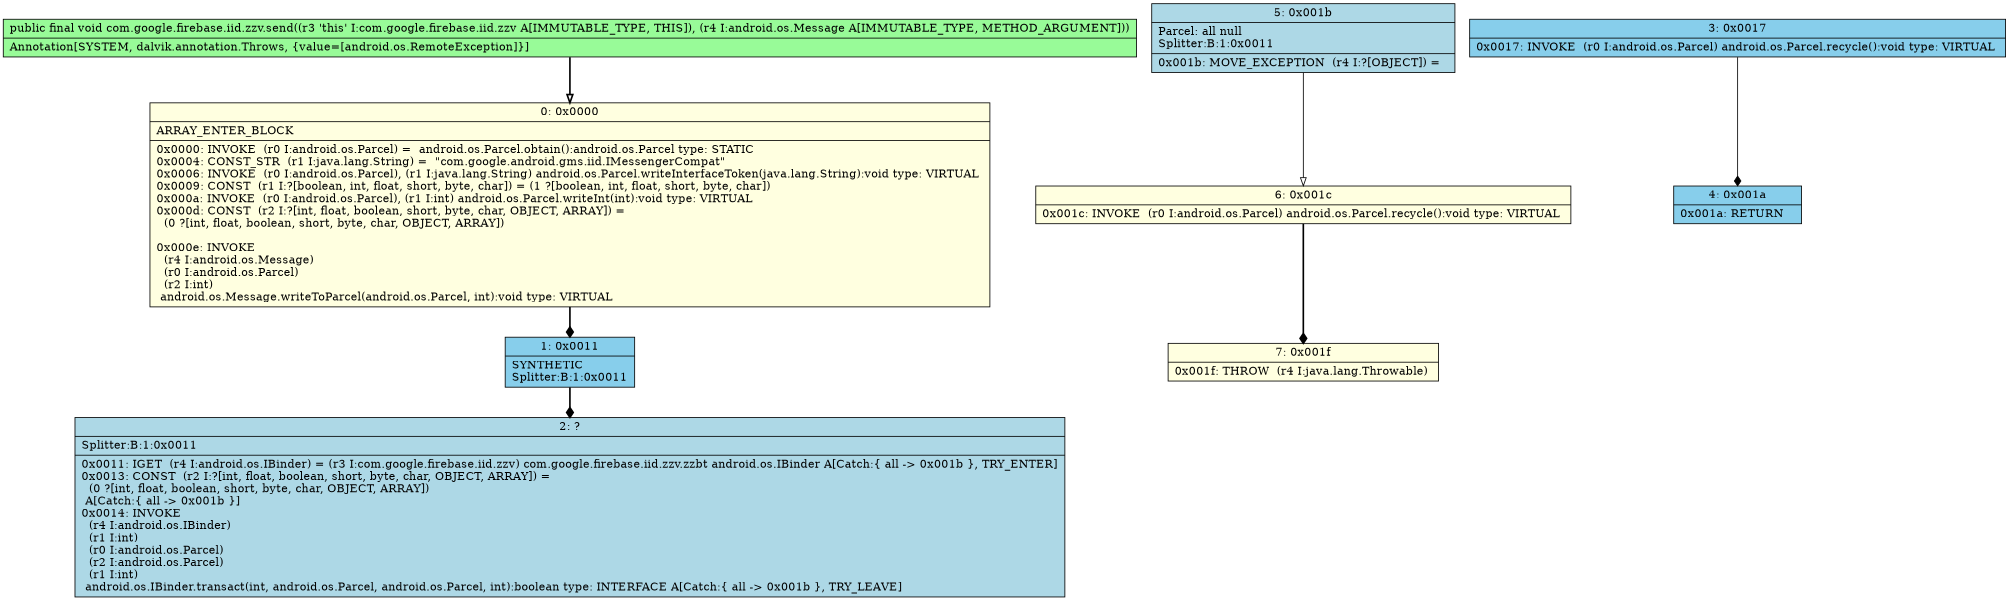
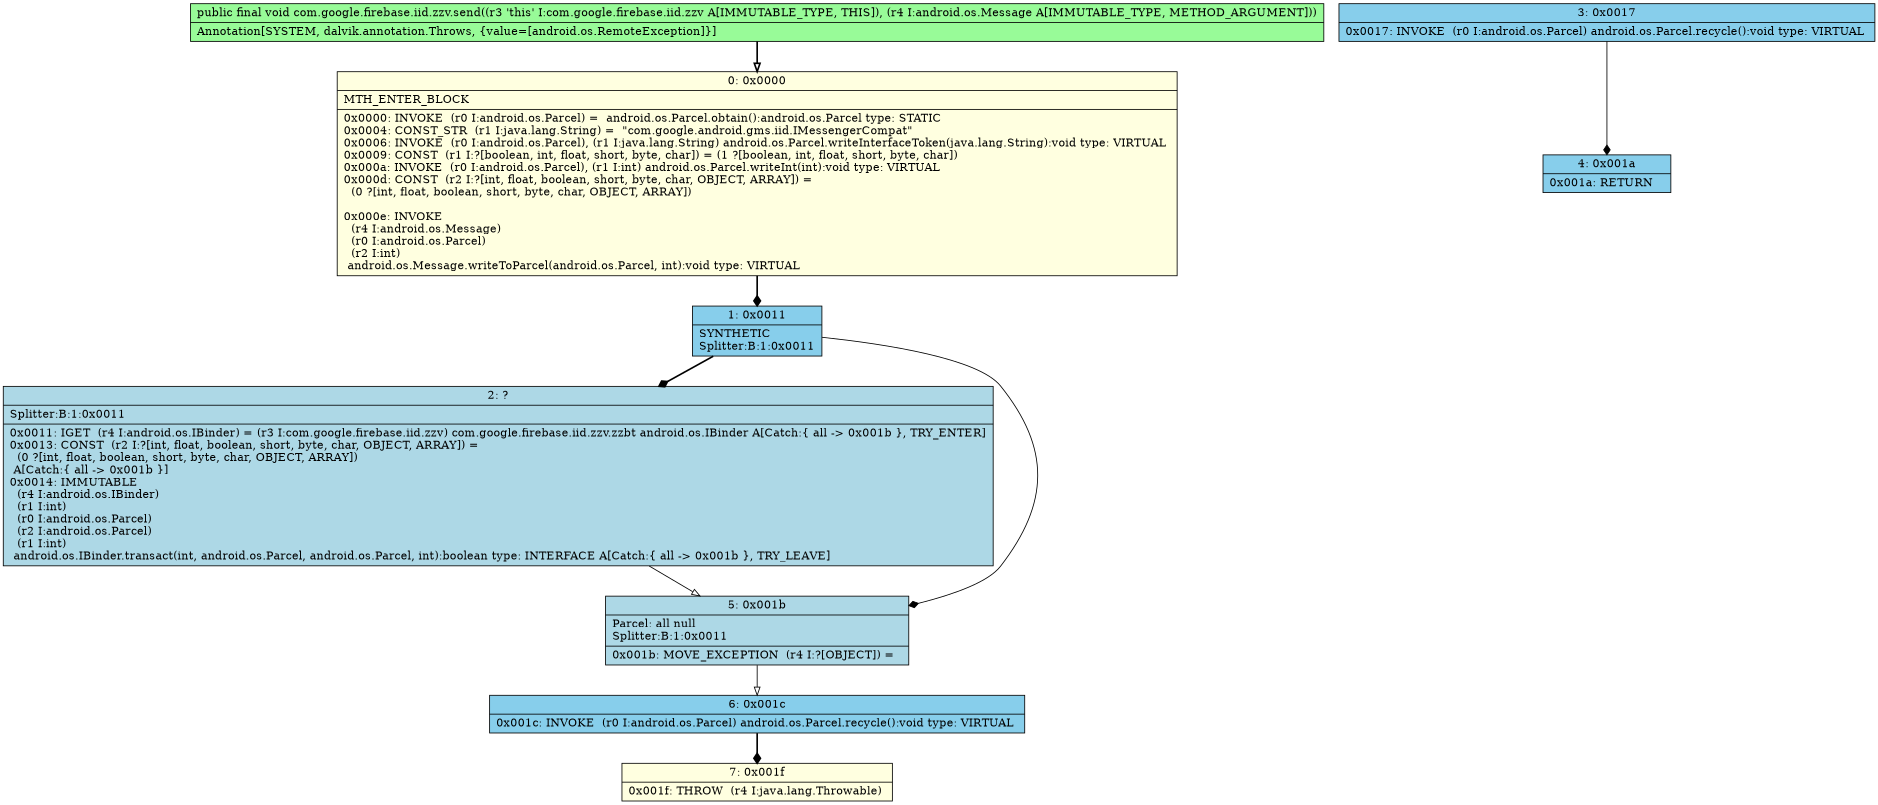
node "0: 0x0000": text "ARRAY_ENTER_BLOCK" -> "MTH_ENTER_BLOCK"
node "6: 0x001c": fillcolor lightyellow -> skyblue
edge "1: 0x0011" -> "5: 0x001b": added
node "2: ?": text "0x0014: INVOKE" -> "0x0014: IMMUTABLE"
edge "2: ?" -> "5: 0x001b": added
